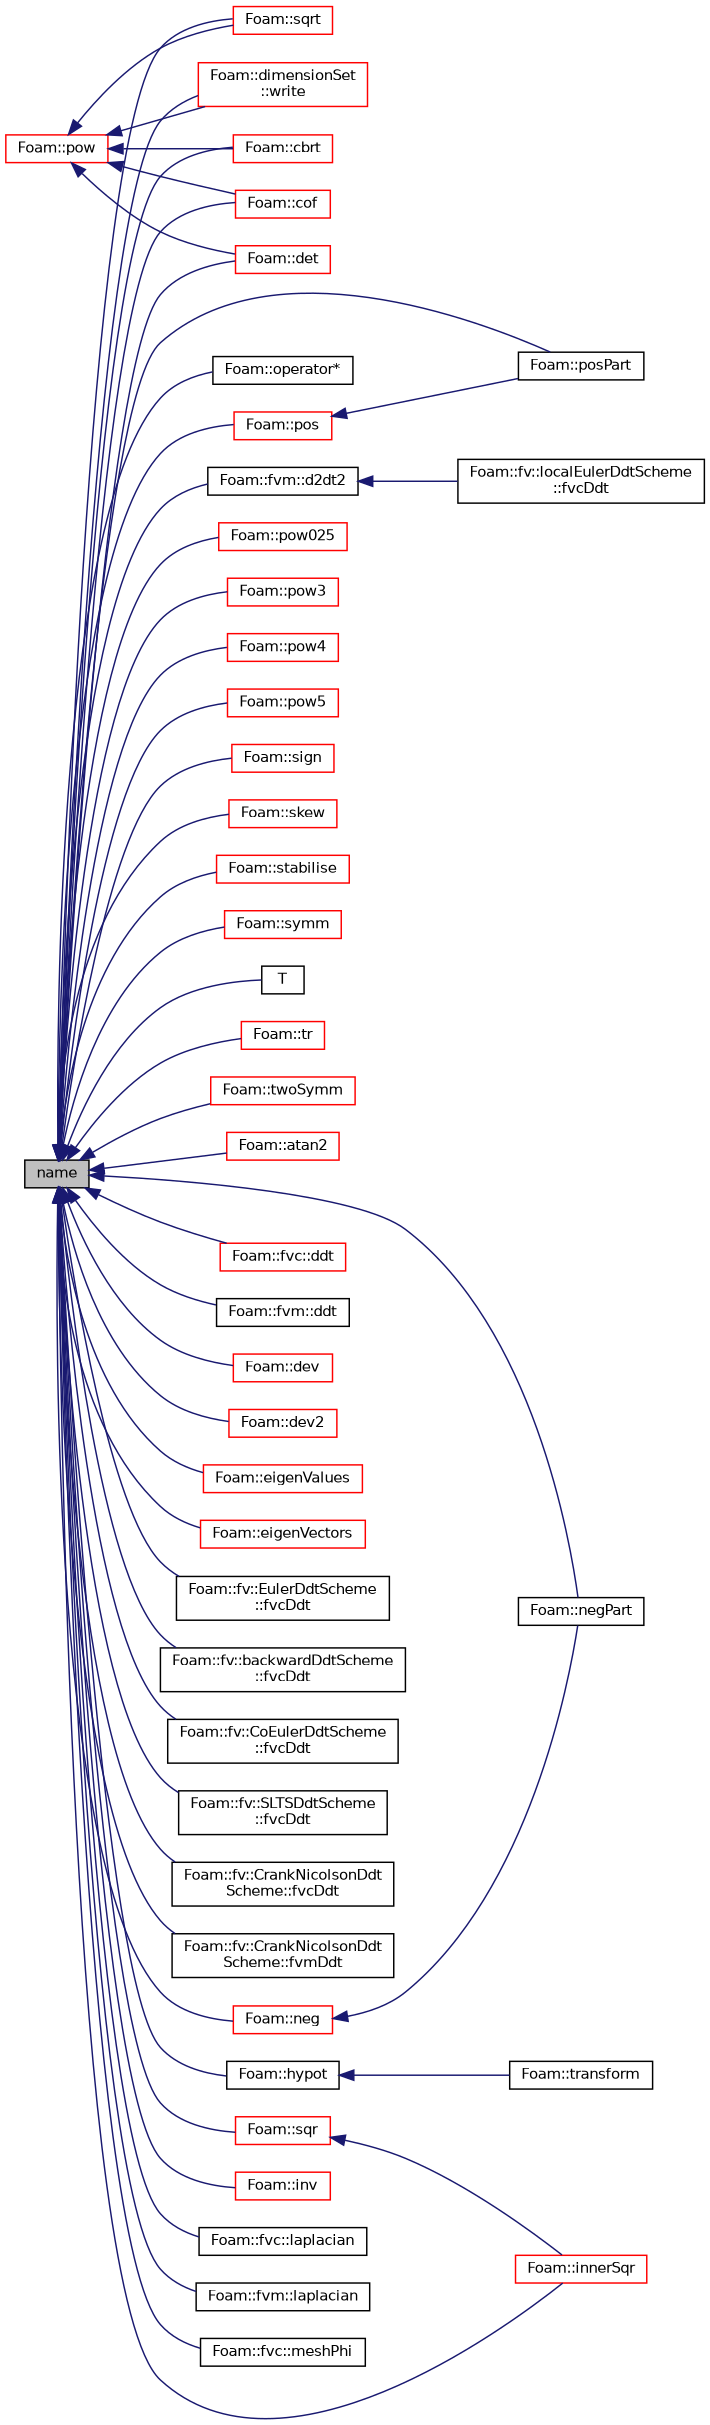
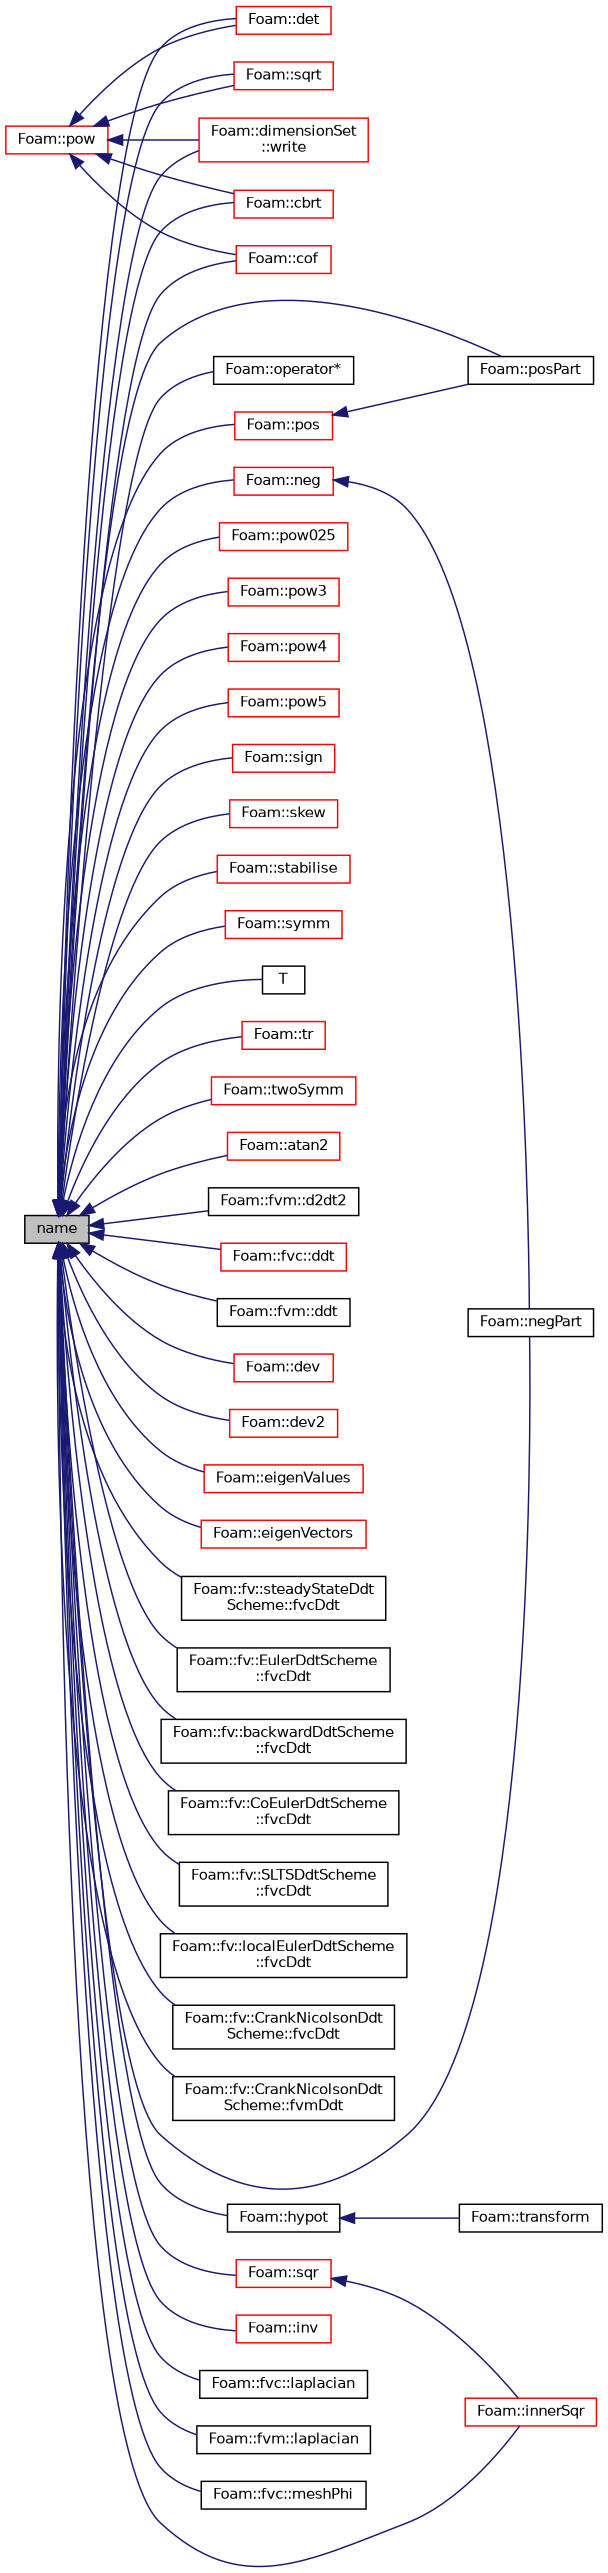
edge "Foam::fv::localEulerDdtScheme ::fvcDdt" -> "Foam::fvm::d2dt2": now "Foam::fv::localEulerDdtScheme ::fvcDdt" -> "name"
node "Foam::fv::steadyStateDdt Scheme::fvcDdt": added
